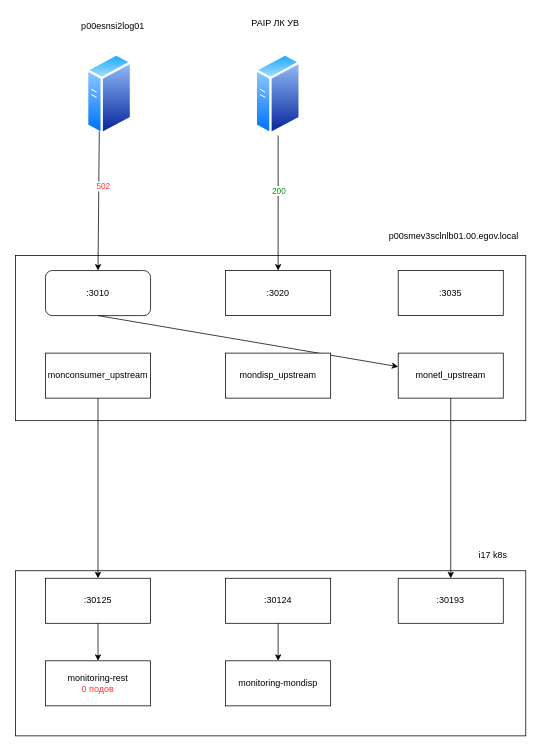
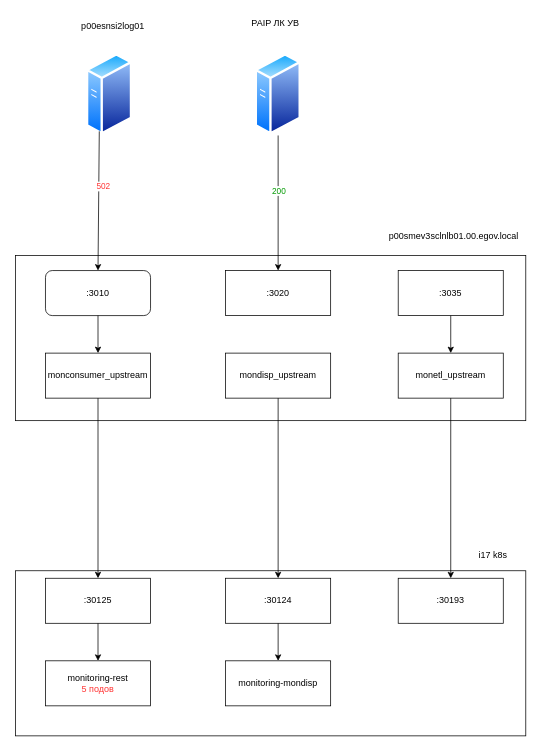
edge ":3035" -> "monetl_upstream": added
edge ":3010" -> "monetl_upstream": now ":3010" -> "monconsumer_upstream"
edge "mondisp_upstream" -> ":30124": added
node "monitoring-rest 0 подов": label "monitoring-rest 0 подов" -> "monitoring-rest 5 подов"
